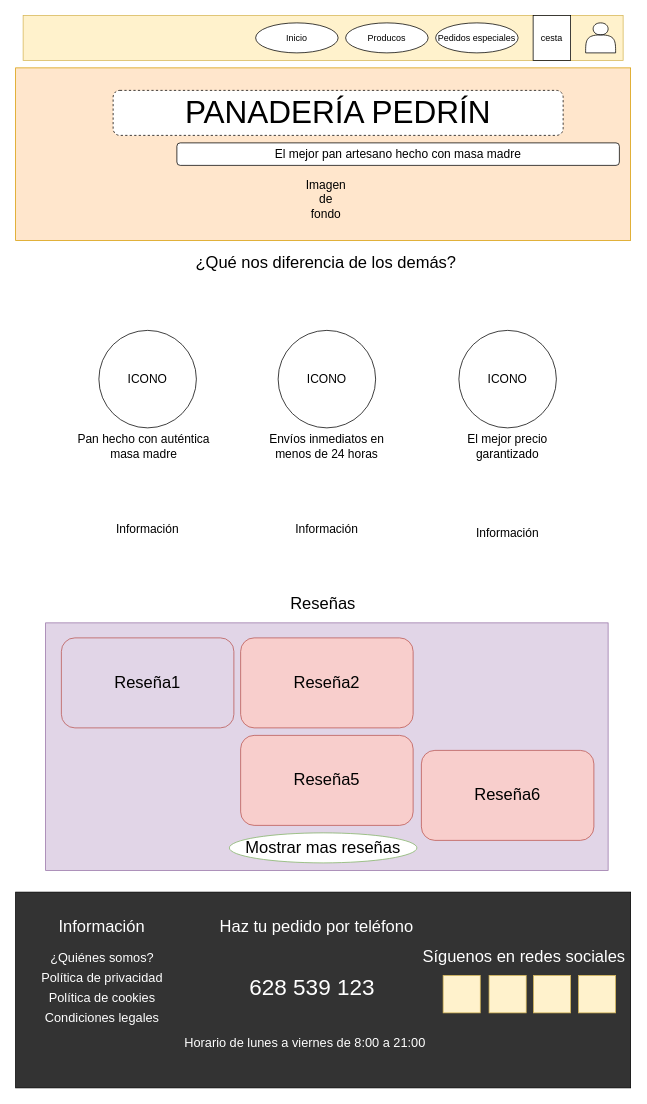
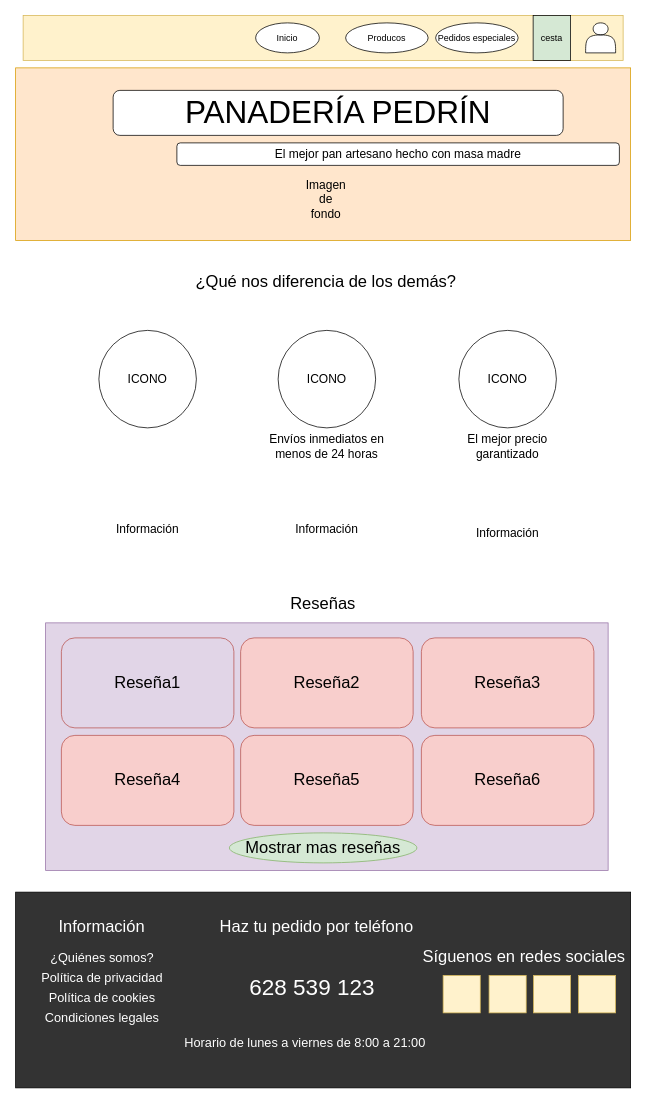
node "Inicio": size 83x30 -> 64x30
node "cesta": fillcolor #ffffff -> #d5e8d4
node "PANADERÍA PEDRÍN": style dashed -> solid
node "¿Qué nos diferencia de los demás?": moved (326, 263) -> (326, 282)
node "Pan hecho con auténtica masa madre": removed
node "Reseña3": added
node "Reseña4": added
node "Reseña6": moved (507, 795) -> (507, 780)
node "Mostrar mas reseñas": fillcolor #ffffff -> #d5e8d4
